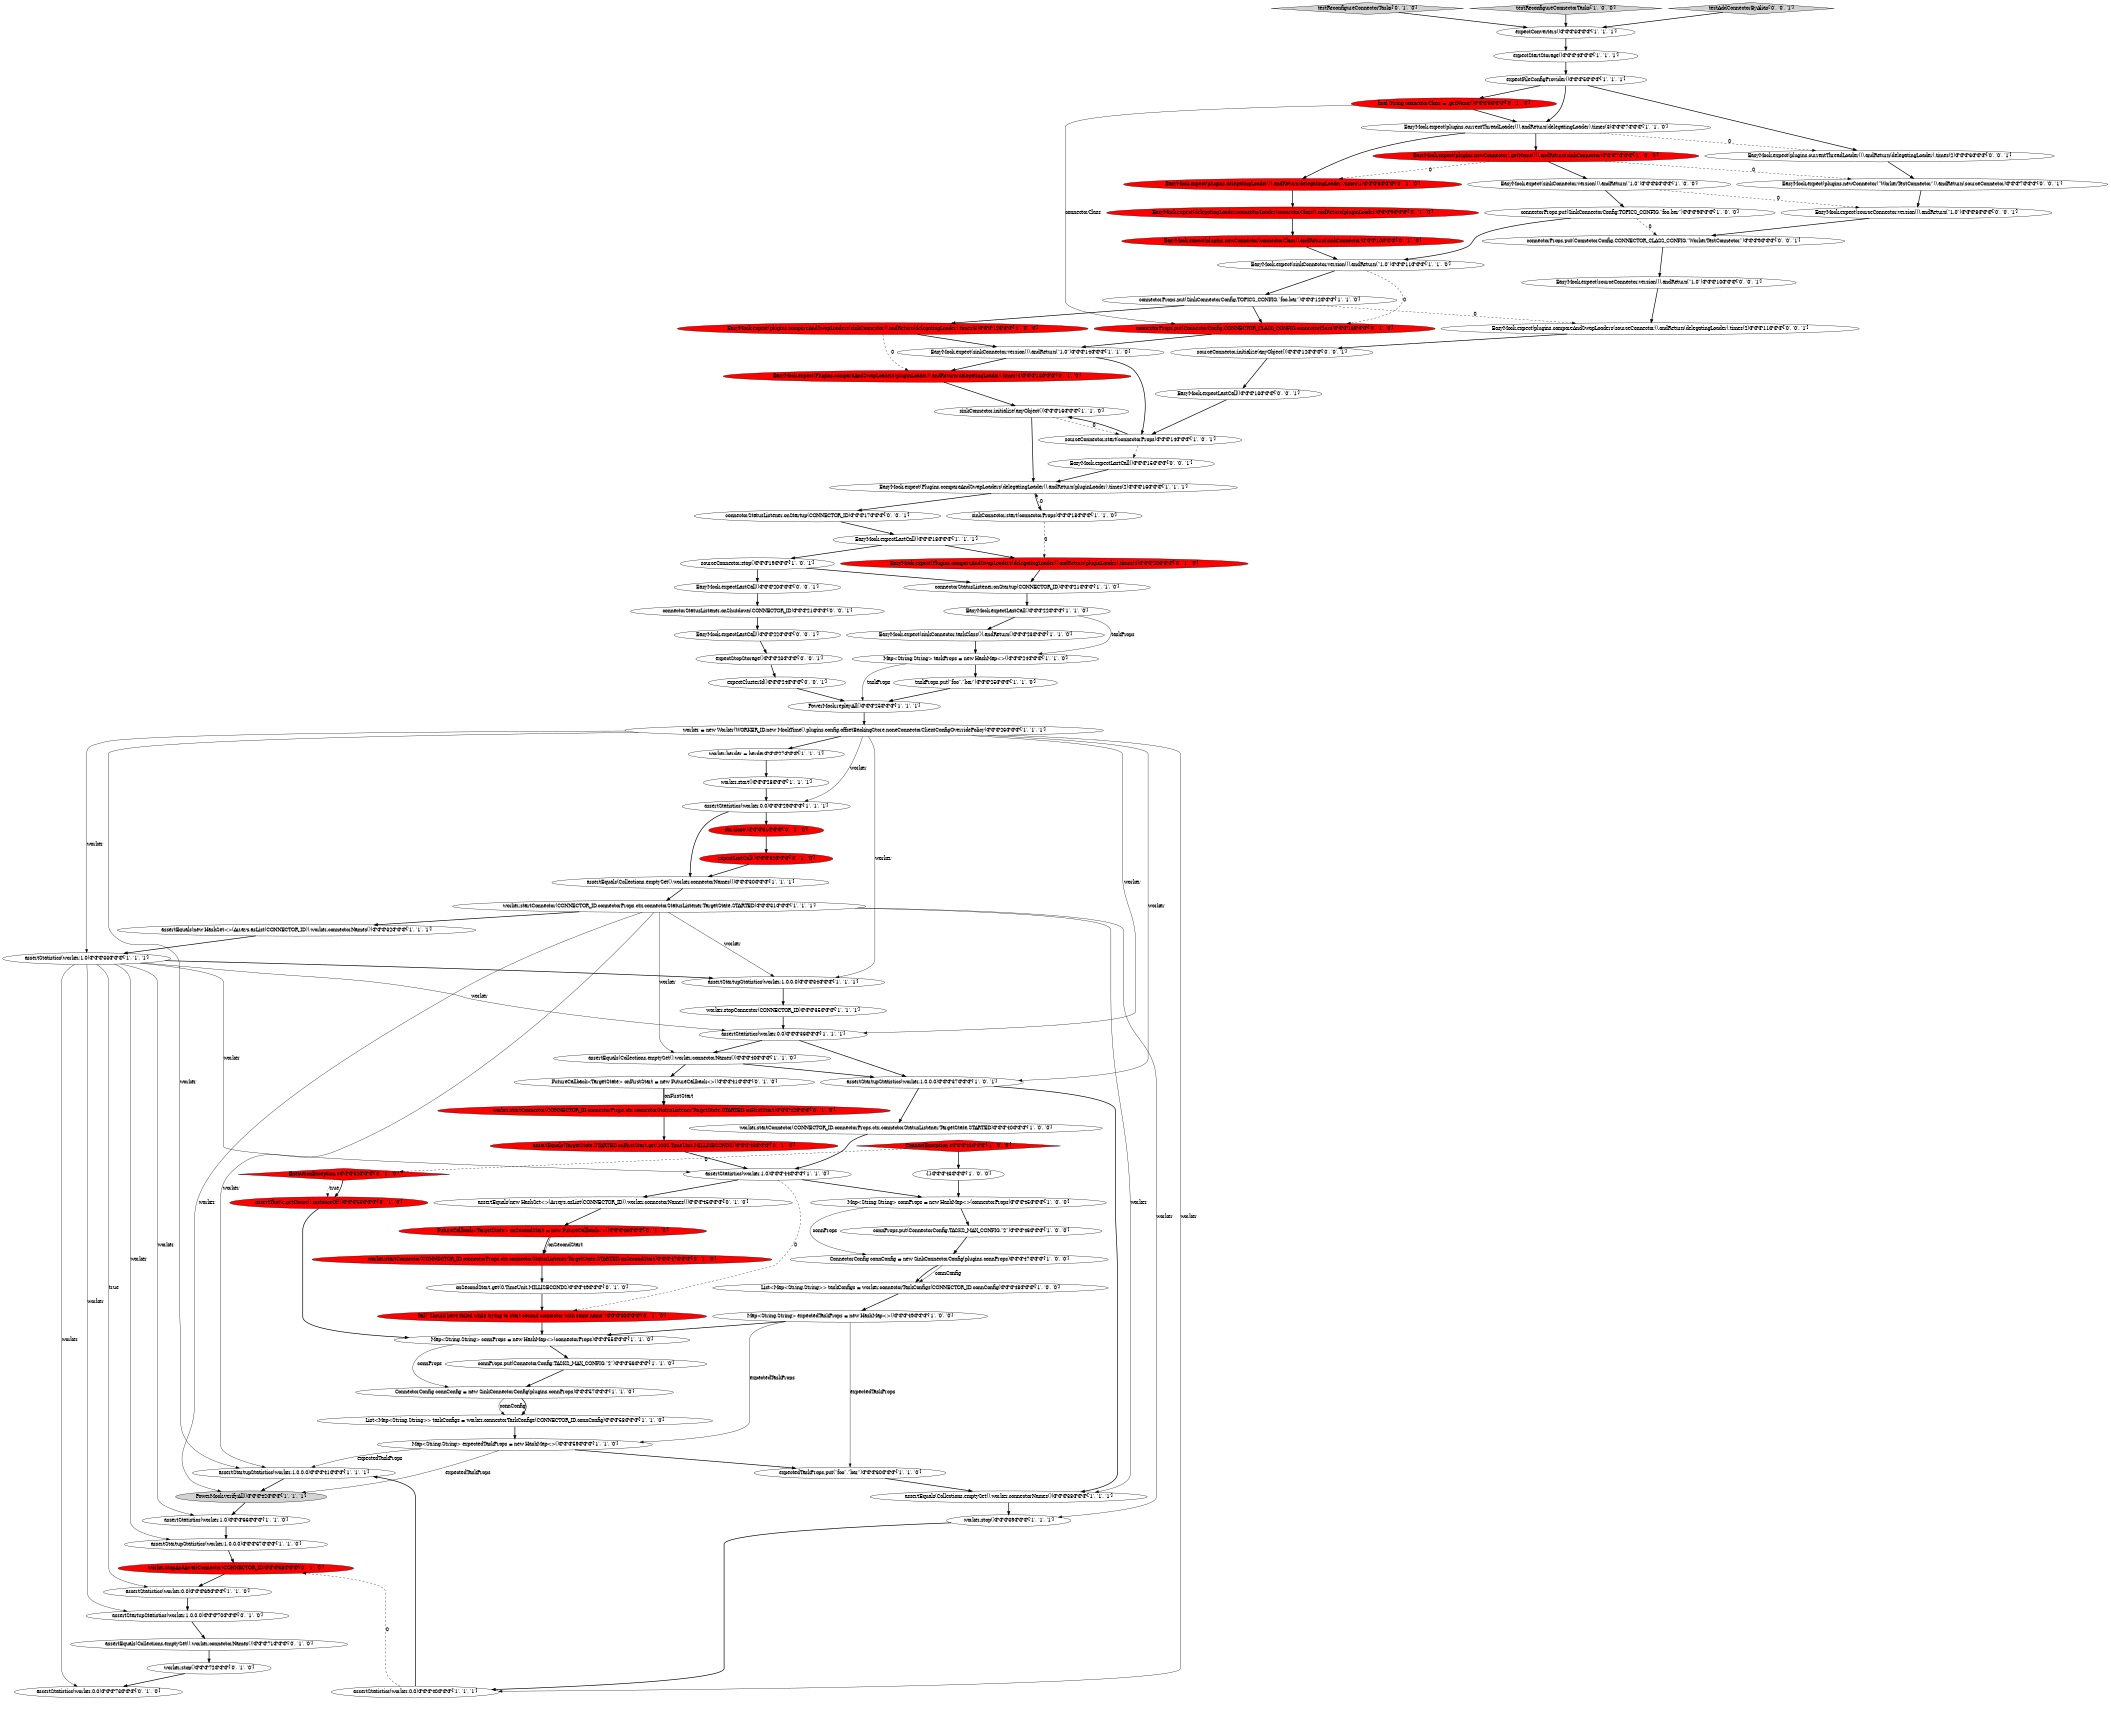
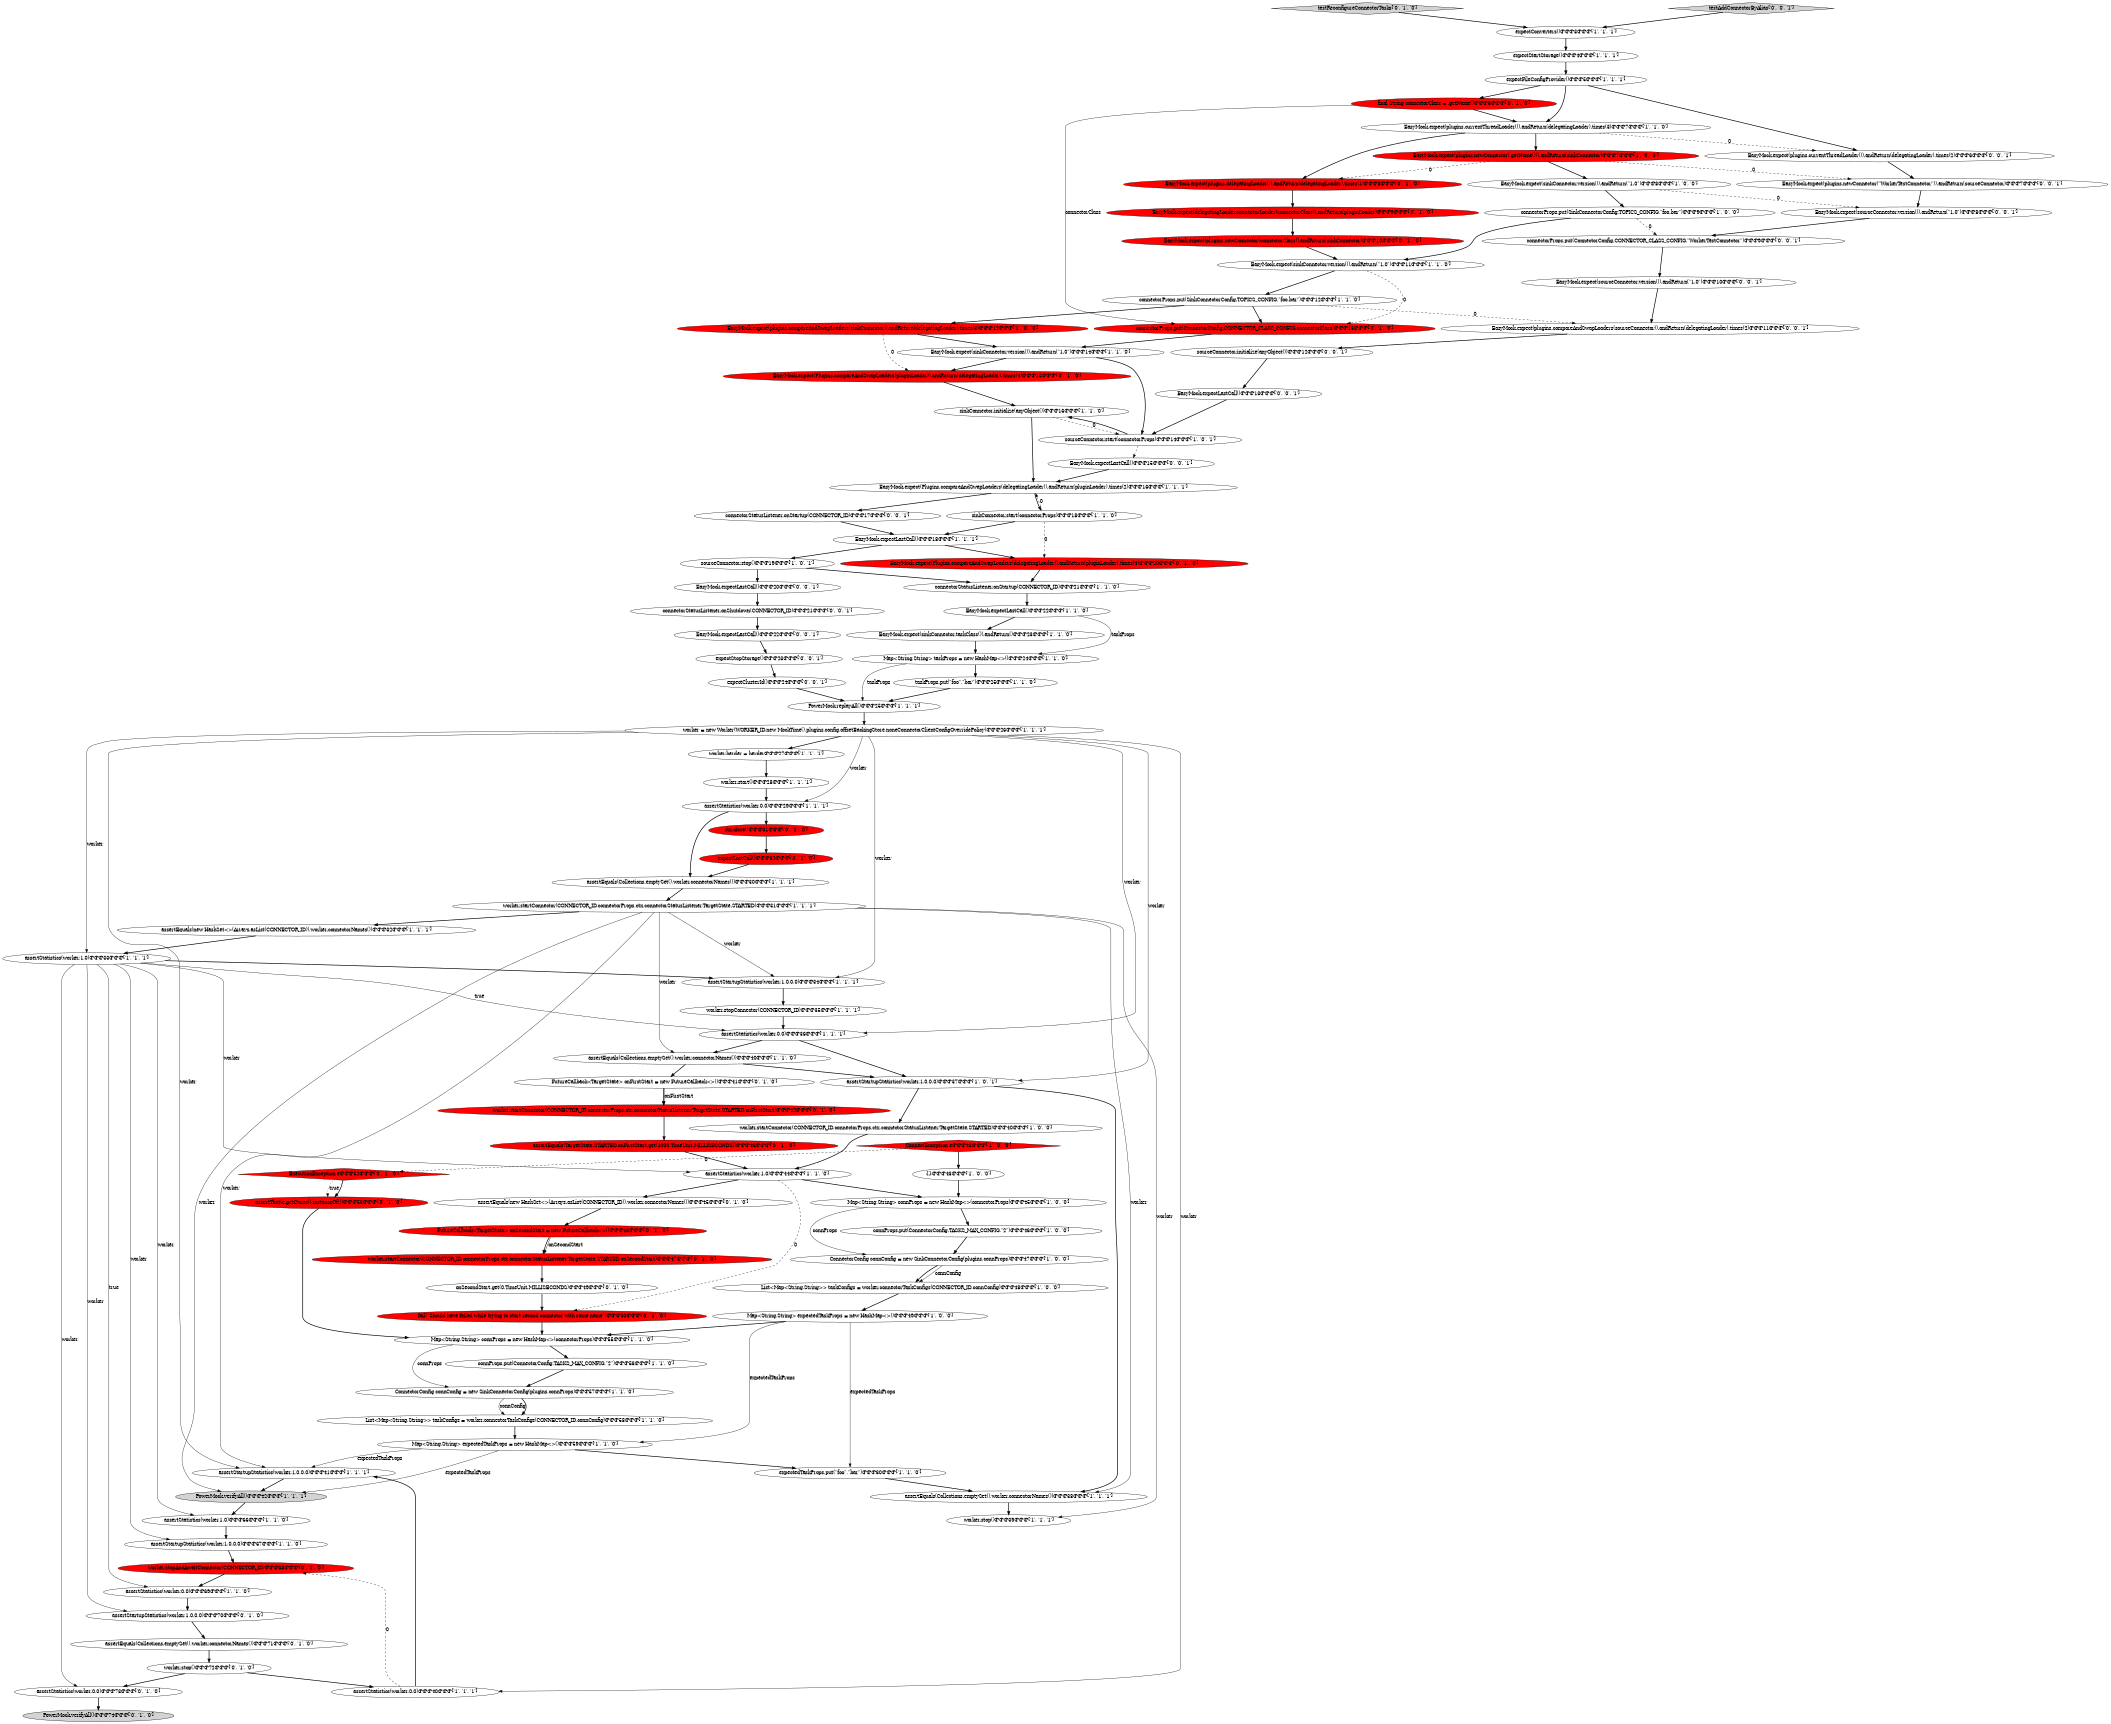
node "testReconfigureConnectorTasks['1', '0', '0']": removed
edge "sinkConnector.start(connectorProps)@@@18@@@['1', '1', '0']" -> "EasyMock.expectLastCall()@@@18@@@['1', '1', '1']": added
edge "assertStatistics(worker,1,0)@@@33@@@['1', '1', '1']" -> "assertStatistics(worker,0,0)@@@36@@@['1', '1', '1']": label "worker" -> "true"
edge "worker.stop()@@@39@@@['1', '1', '1']" -> "assertStatistics(worker,0,0)@@@40@@@['1', '1', '1']": now "worker.stop()@@@72@@@['0', '1', '0']" -> "assertStatistics(worker,0,0)@@@40@@@['1', '1', '1']"
node "PowerMock.verifyAll()@@@74@@@['0', '1', '0']": added
